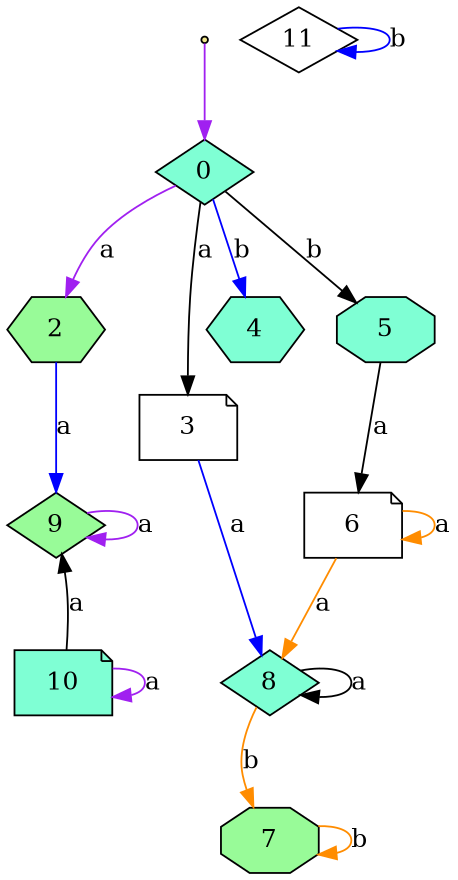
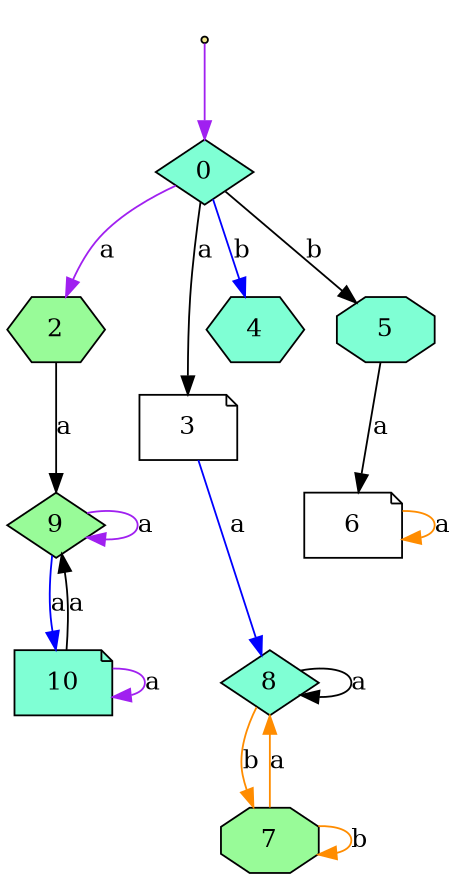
node "11": removed
edge "2" -> "9": color blue -> black
edge "9" -> "10": added, label "a"
edge "6" -> "8": now "7" -> "8"
